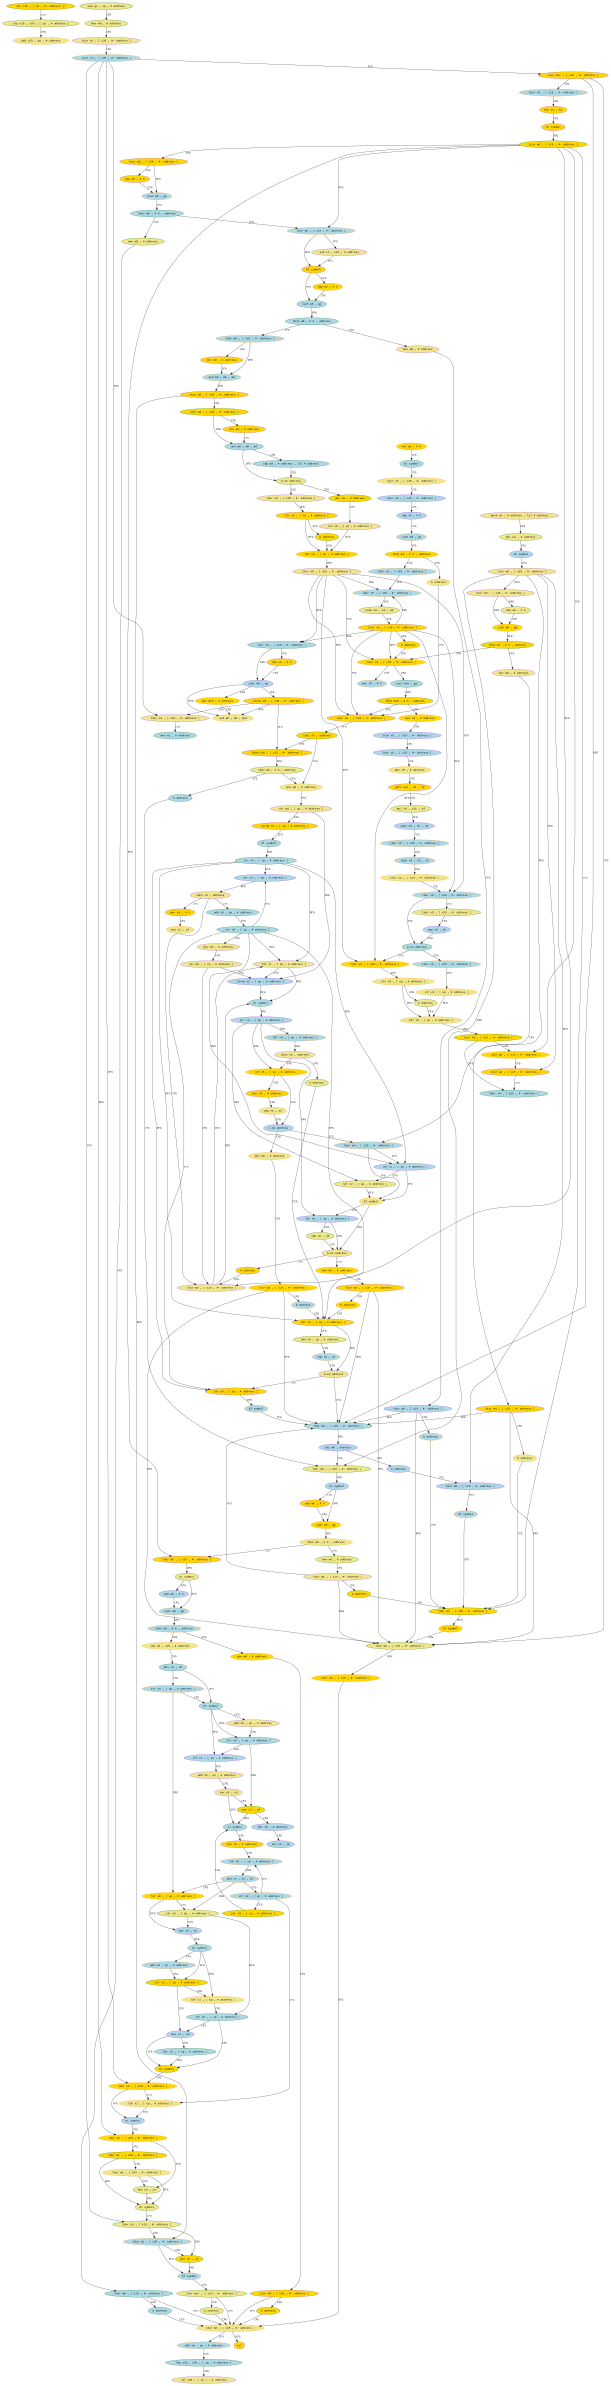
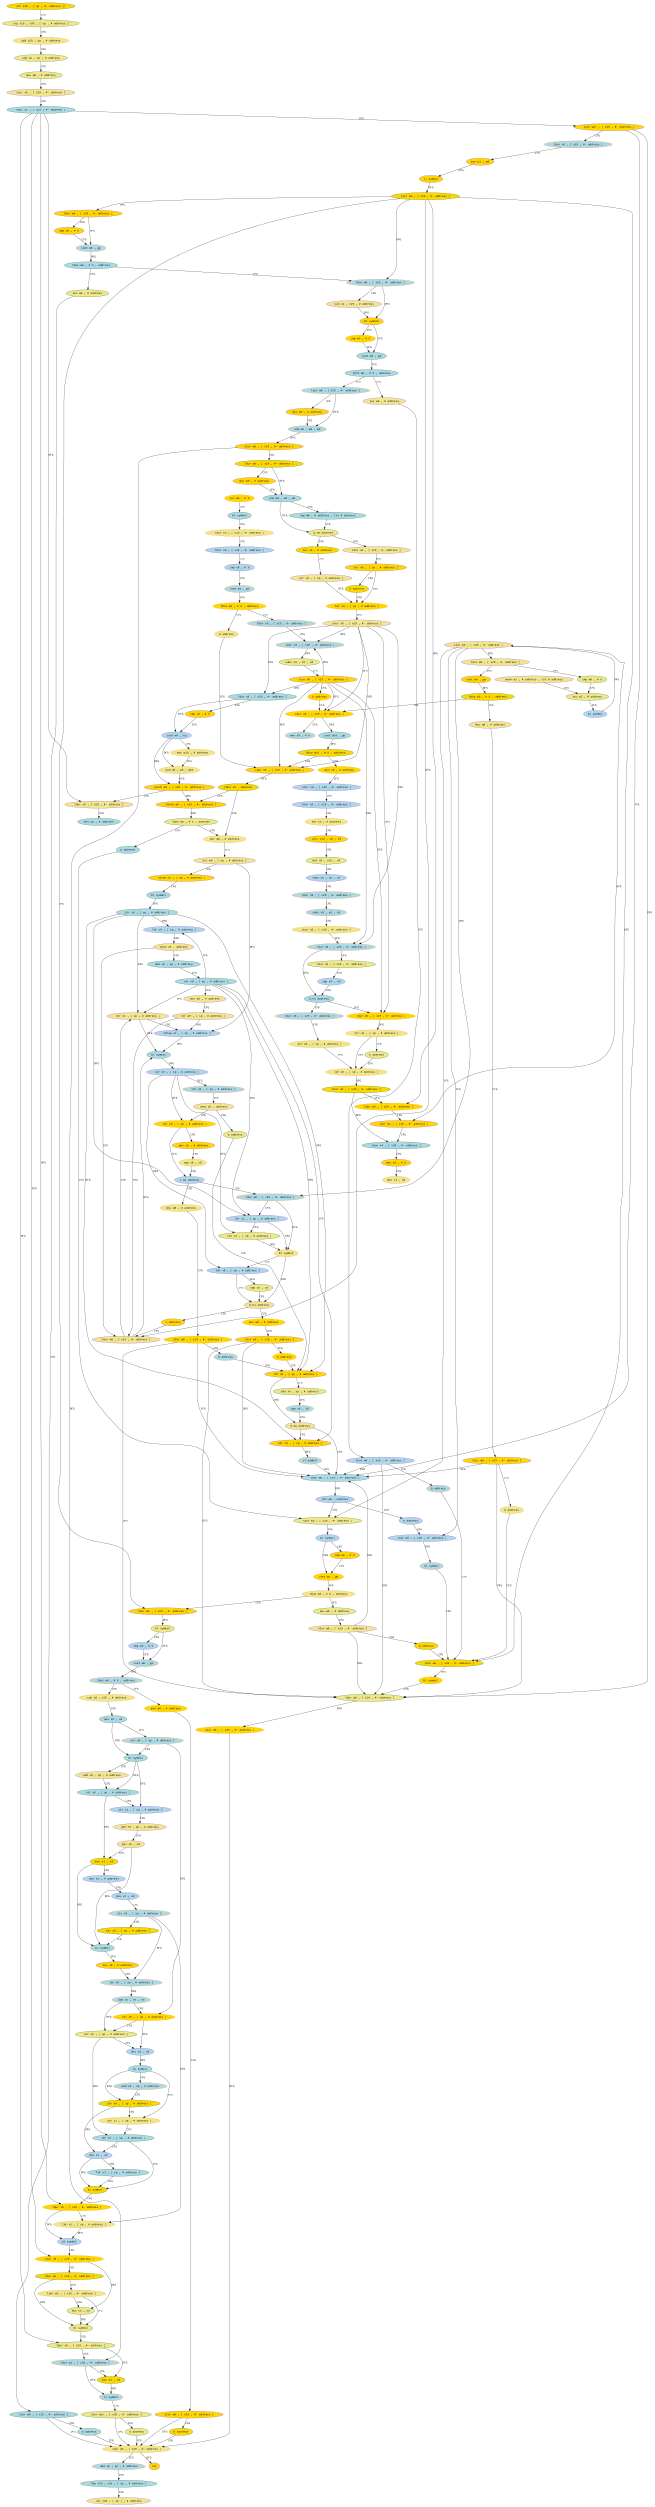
edge "add x29 , sp , # address" -> "sub sp , sp , # address": added, label "CFG"
node "stur x1 , [ x29 , #- address ]": color darkorange -> darkgreen
edge "cmp w9 , # 0" -> "cset w9 , ge": now "cmp w9 , # 0" -> "mov w2 , # address"
node "cset w9 , ge": color darkorange -> purple
node "mov w10 , # address": fillcolor gold -> khaki
edge "sturb w9 , [ x29 , #- address ]" -> "and w9 , w9 , w10": reversed
edge "cbnz x9 , address" -> "mov x8 , # 0": now "ldur x4 , [ x29 , #- address ]" -> "mov x8 , # 0"
edge "add x0 , x9 , x8" -> "str x9 , [ sp , # address ]": now "mov x2 , x8" -> "str x9 , [ sp , # address ]"
